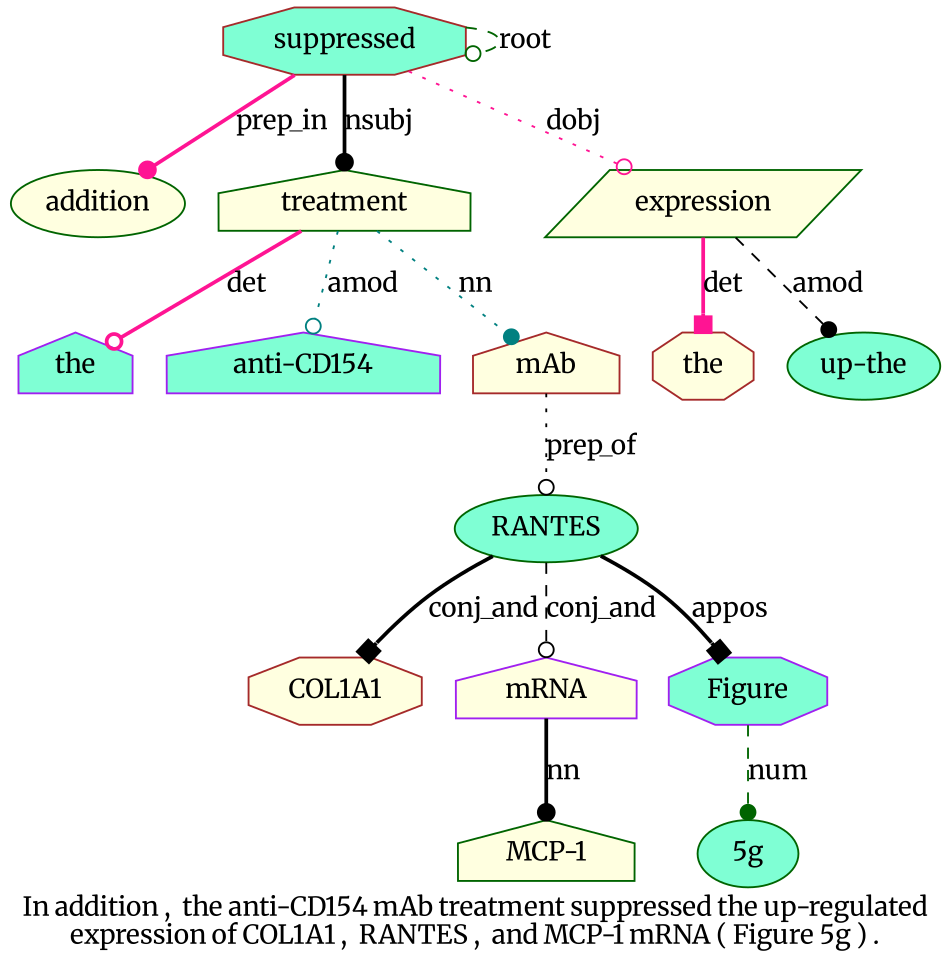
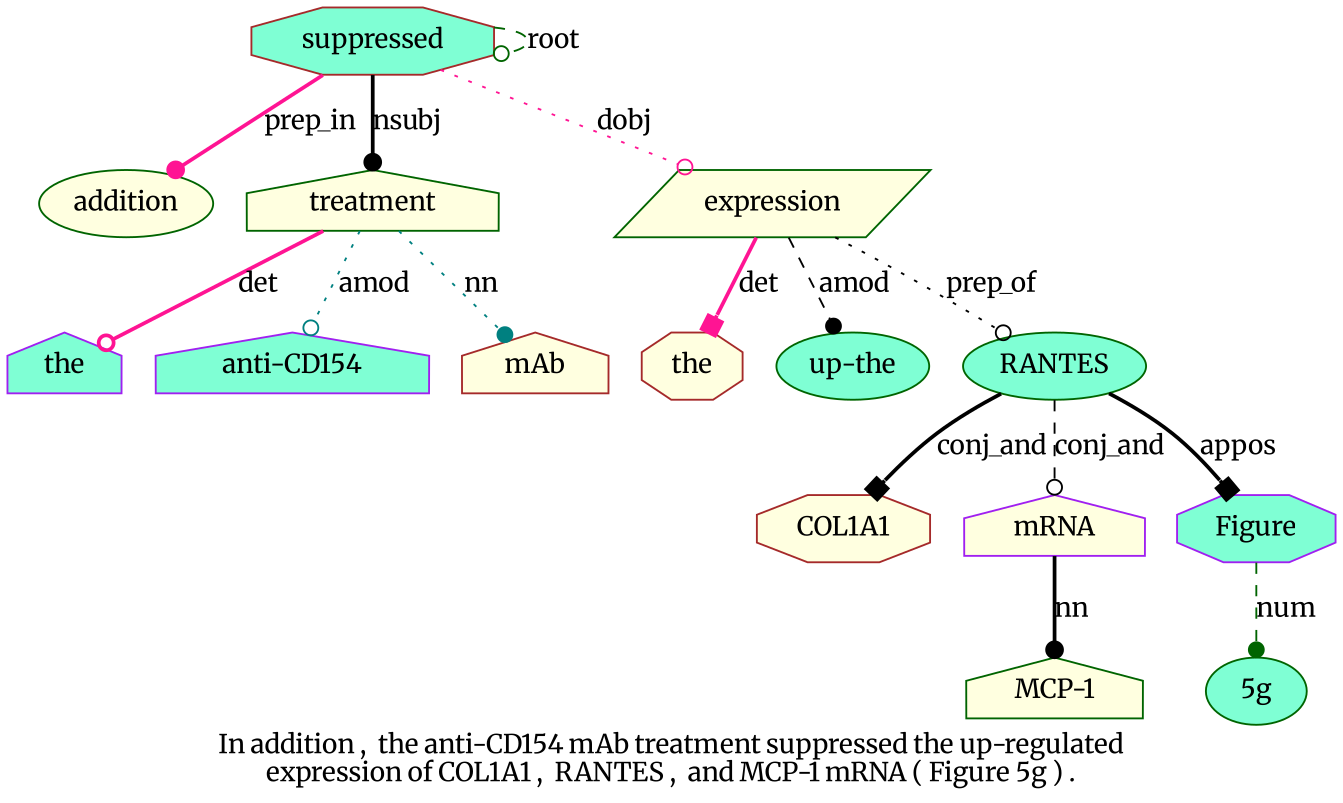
edge "mAb" -> "RANTES": now "expression" -> "RANTES"
